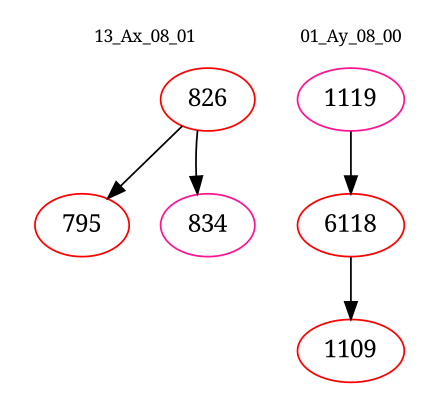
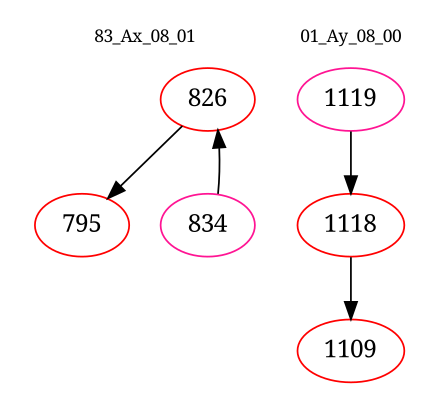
cluster "13_Ax_08_01": label "13_Ax_08_01" -> "83_Ax_08_01"
edge "826" -> "834": reversed
node "6118": label "6118" -> "1118"
